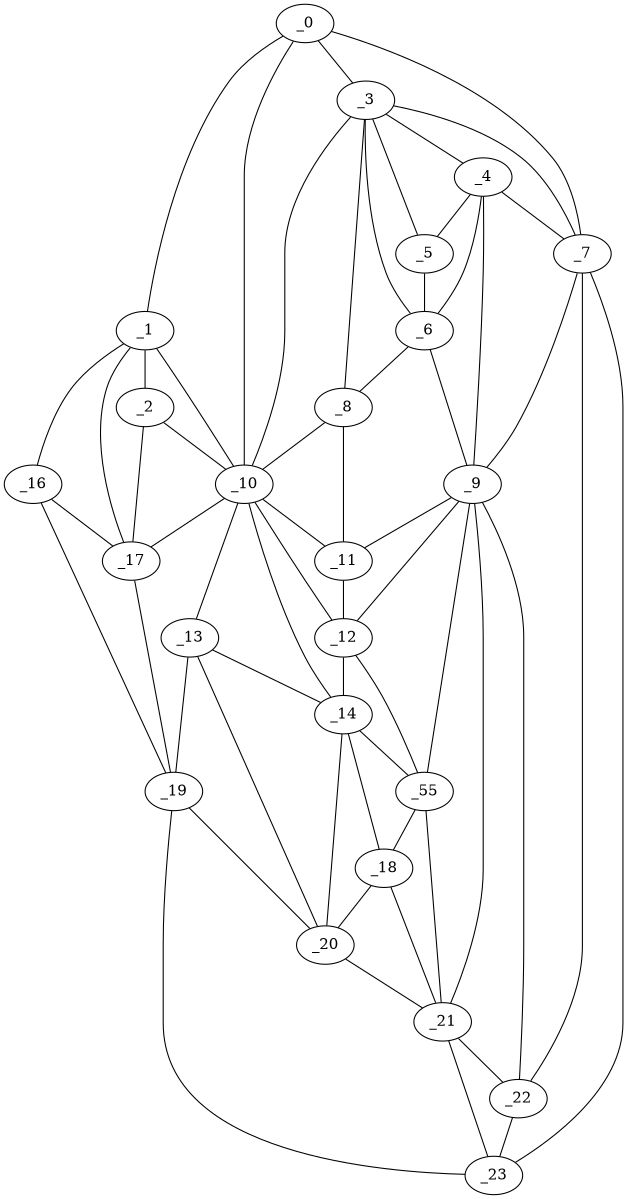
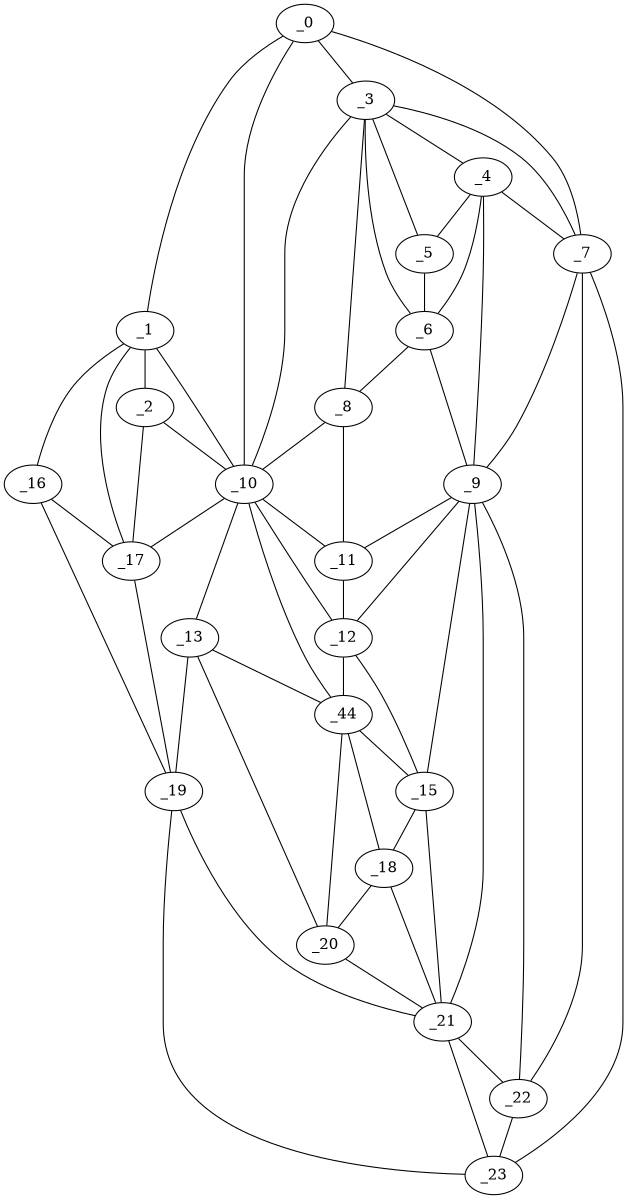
node "_14": label "_14" -> "_44"
node "_55": label "_55" -> "_15"
edge "_19" -- "_20": now "_19" -- "_21"
